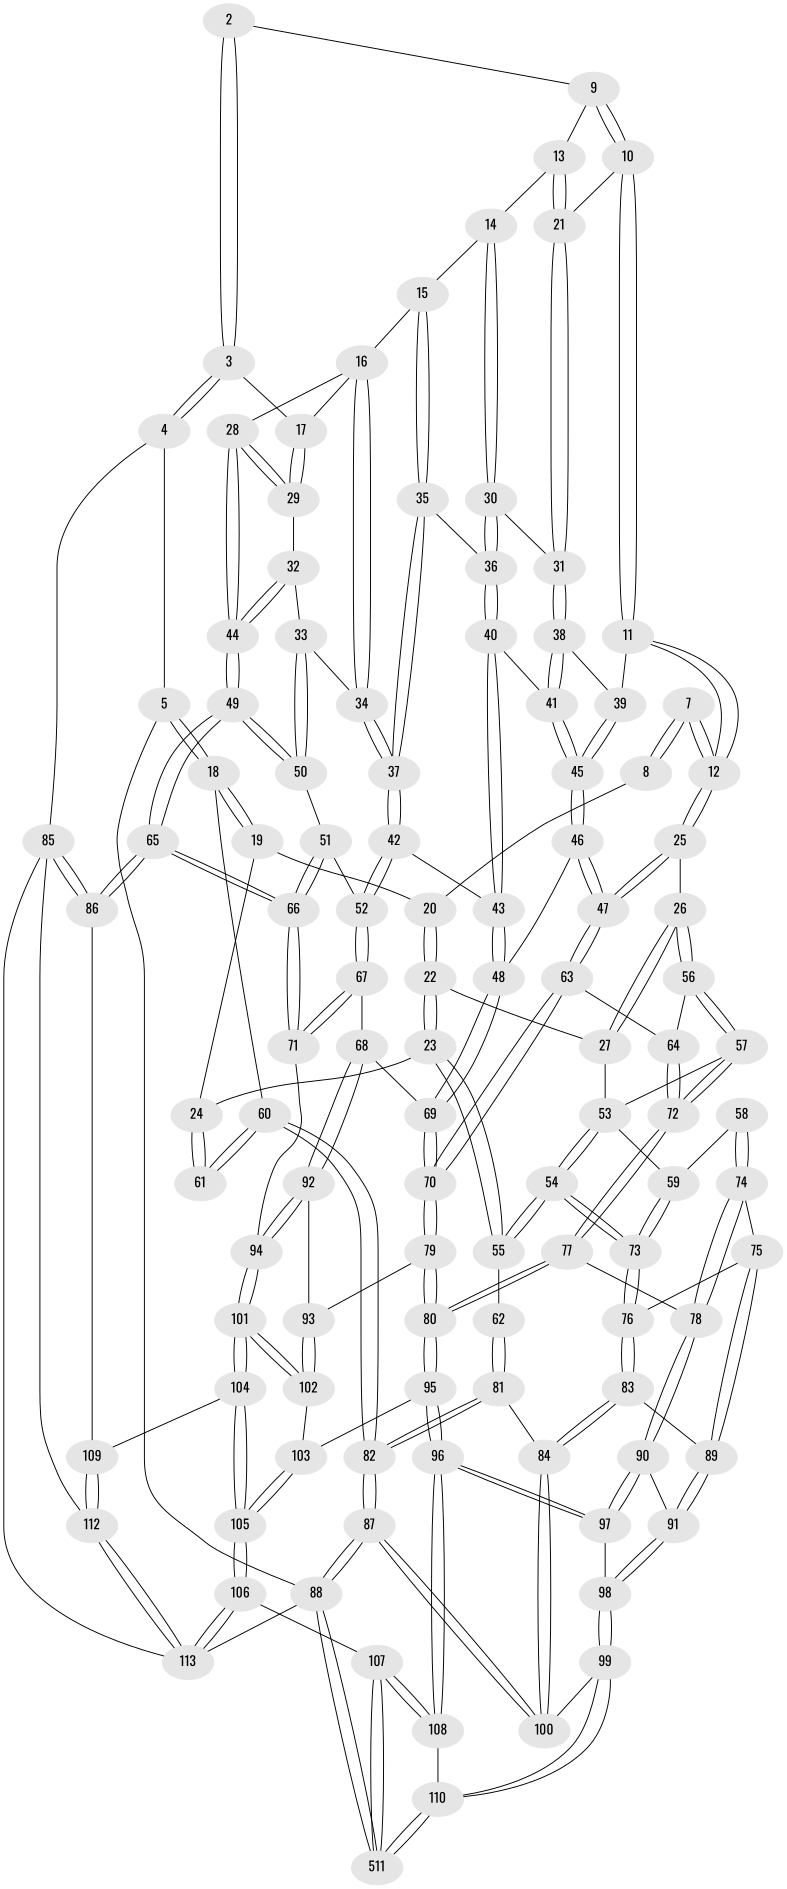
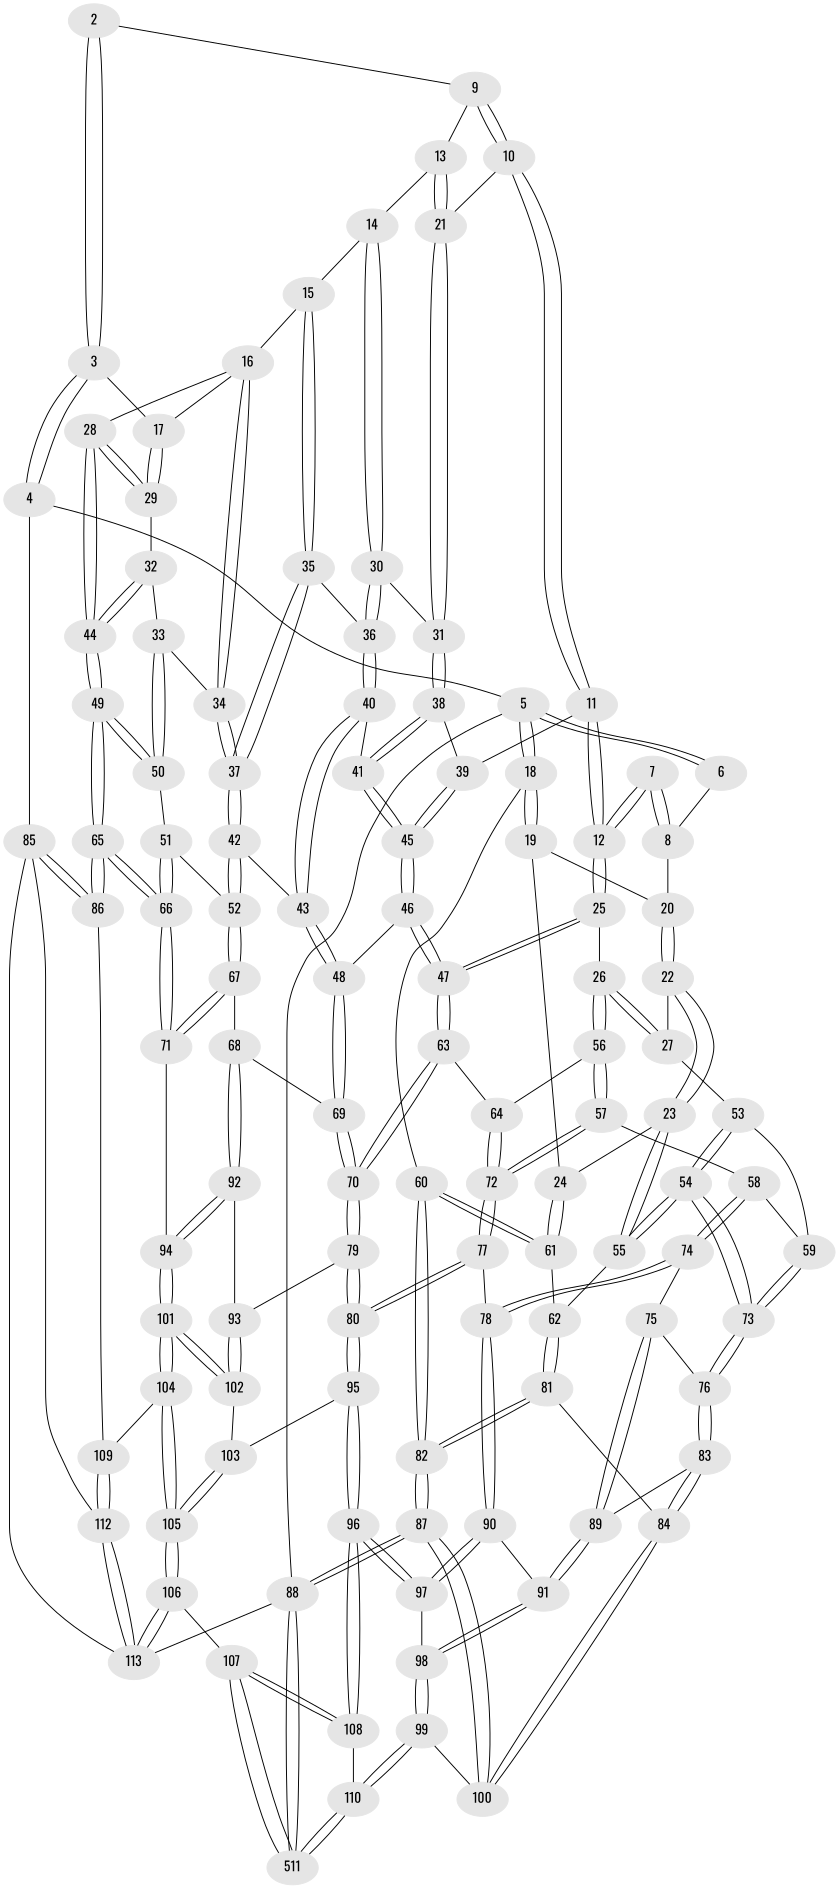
node "6": added
edge "57" -- "53": now "57" -- "58"
edge "61" -- "62": added
